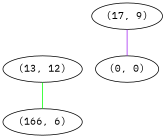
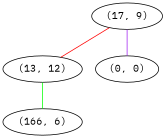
edge "(17, 9)" -- "(13, 12)": added
